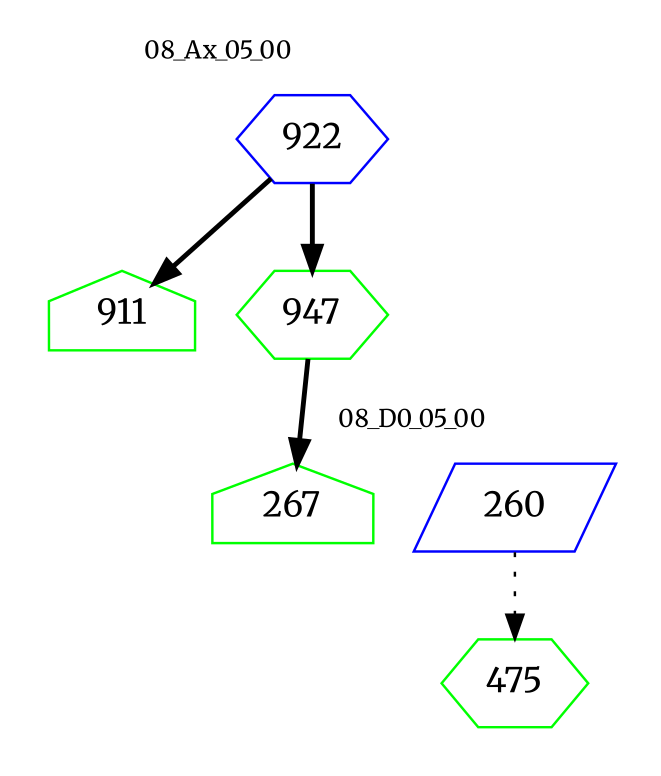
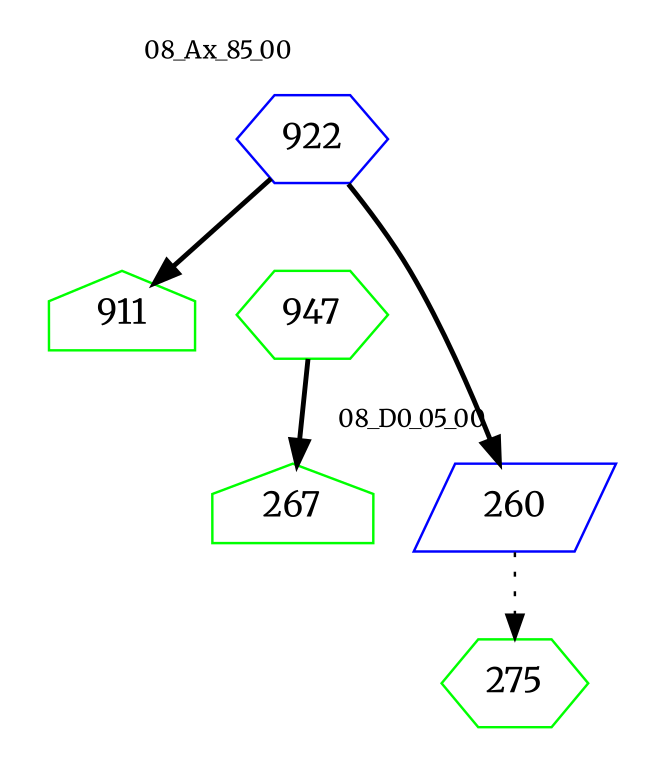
cluster "08_Ax_05_00": label "08_Ax_05_00" -> "08_Ax_85_00"
edge "922" -> "947": now "922" -> "260"
node "475": label "475" -> "275"
